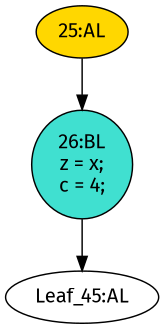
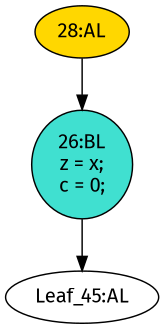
node "25:AL": label "25:AL" -> "28:AL"
node "26:BL z = x; c = 4;": label "26:BL z = x; c = 4;" -> "26:BL z = x; c = 0;"
